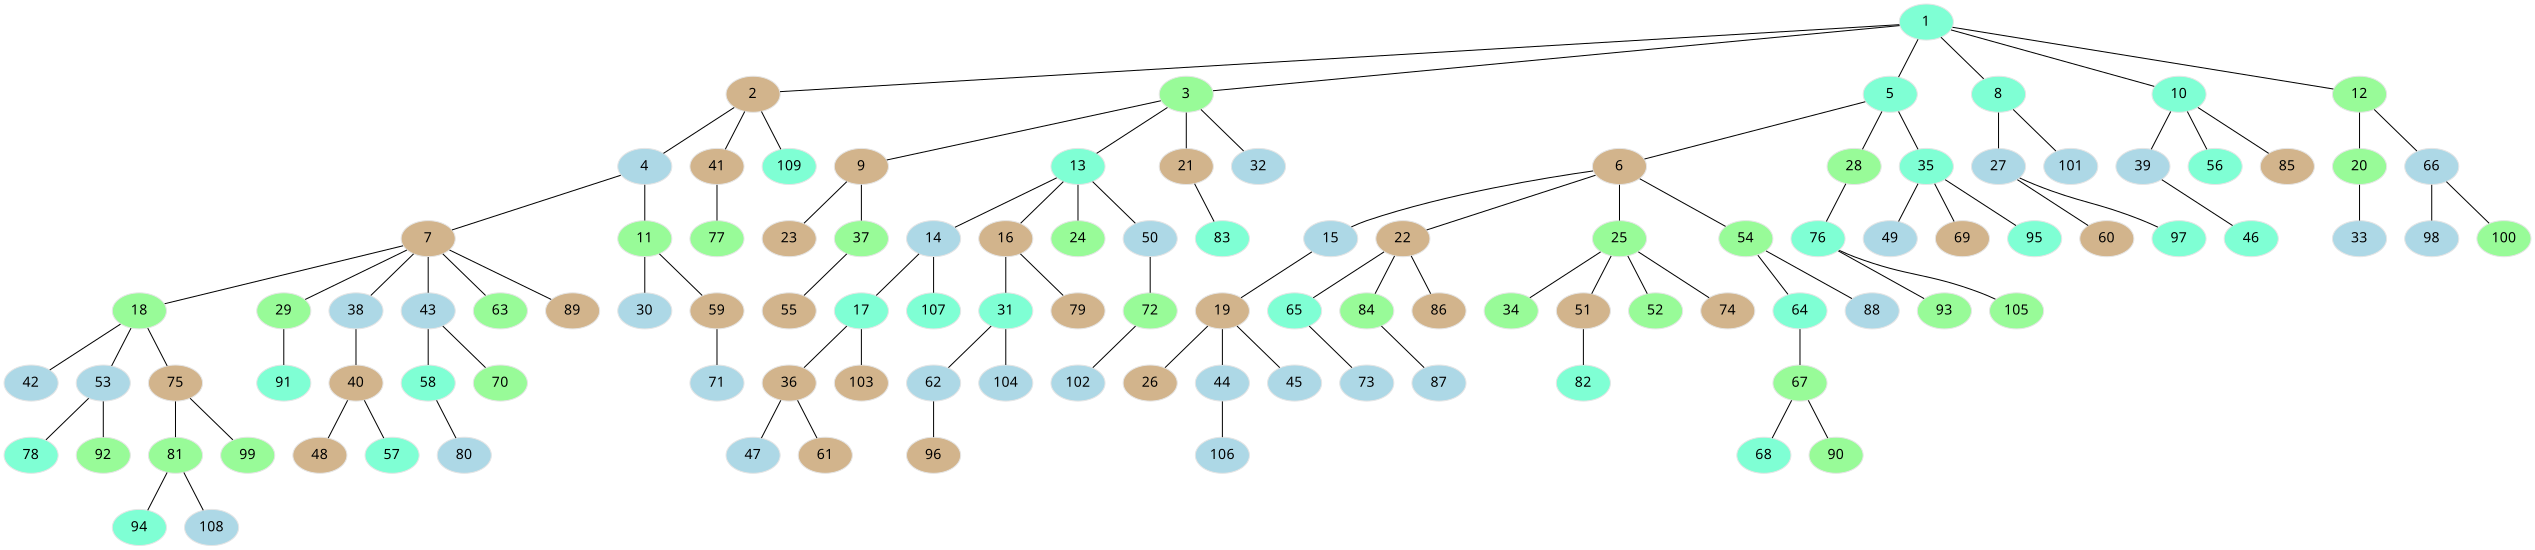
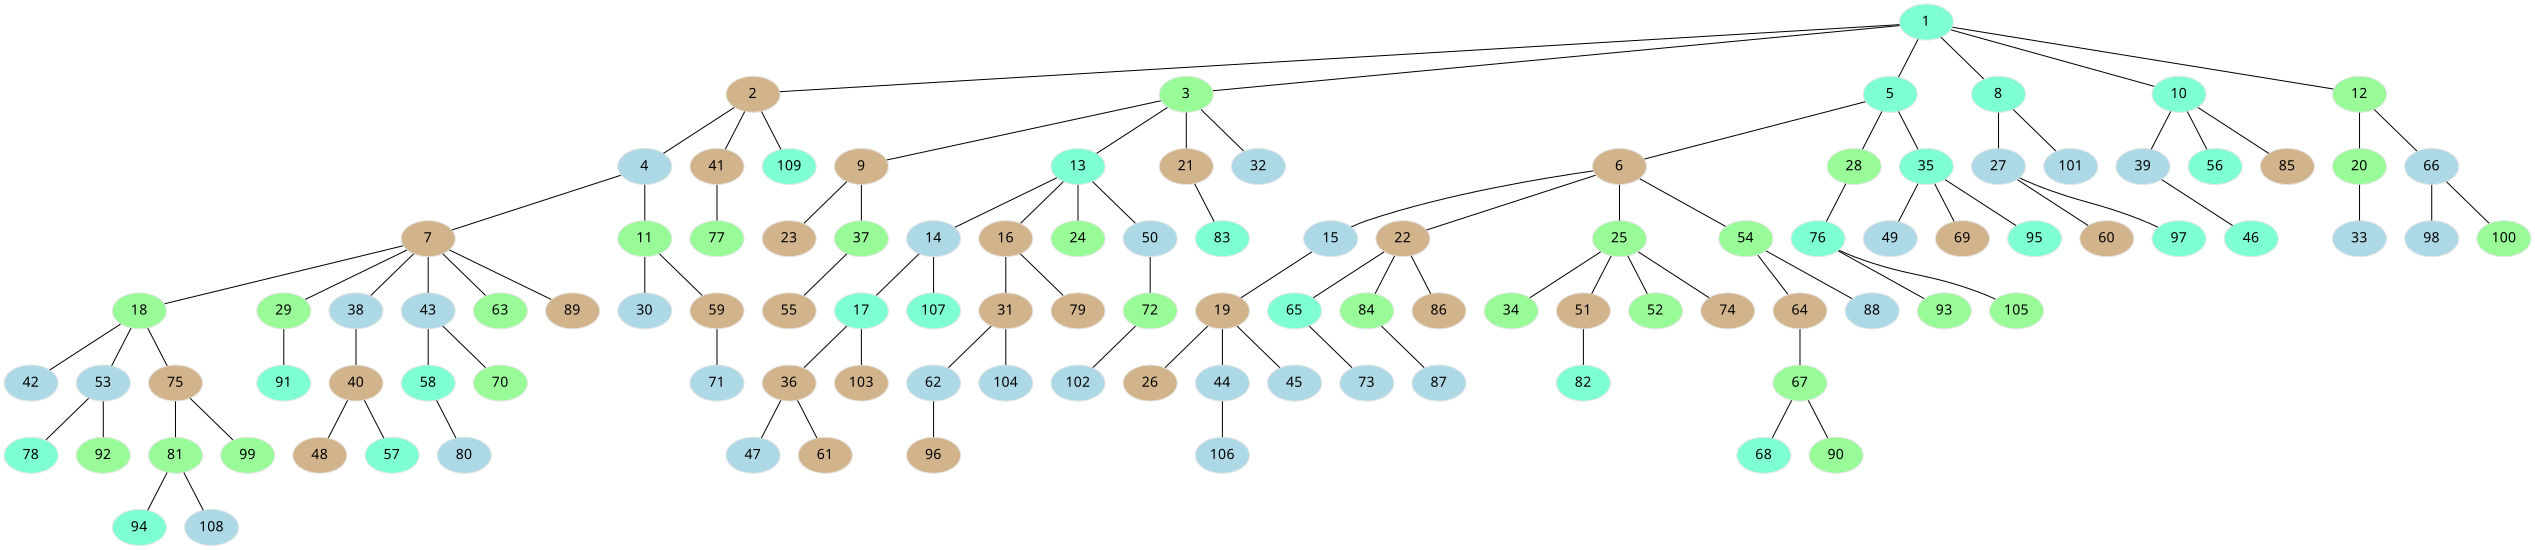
node "31": fillcolor aquamarine -> tan
node "64": fillcolor aquamarine -> tan
